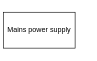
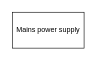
node "Mains power supply": moved (39, 30) -> (48, 30)
